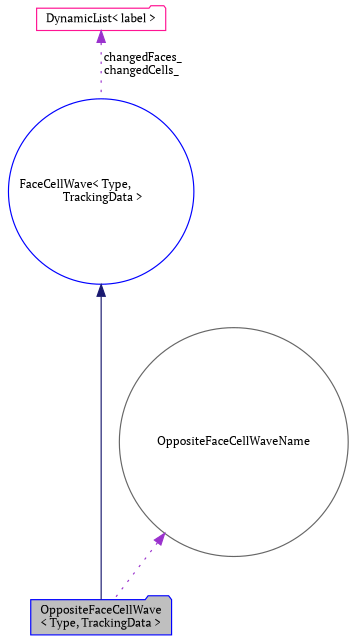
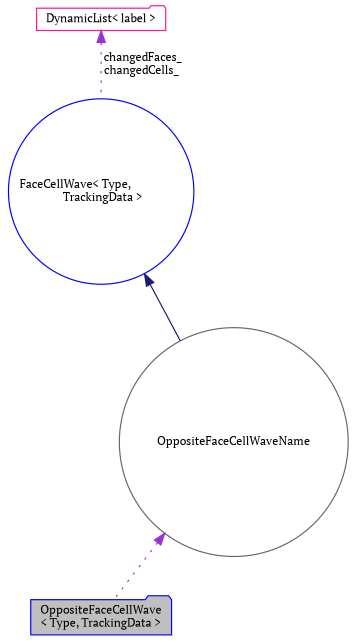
edge "OppositeFaceCellWave < Type, TrackingData >" -> "FaceCellWave< Type, TrackingData >": now "OppositeFaceCellWaveName" -> "FaceCellWave< Type, TrackingData >"
